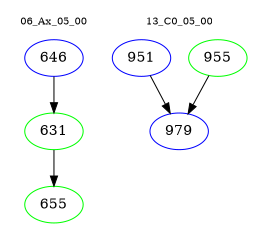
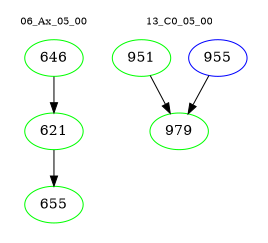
node "646": color blue -> green
node "951": color blue -> green
node "955": color green -> blue
node "631": label "631" -> "621"
node "979": color blue -> green
